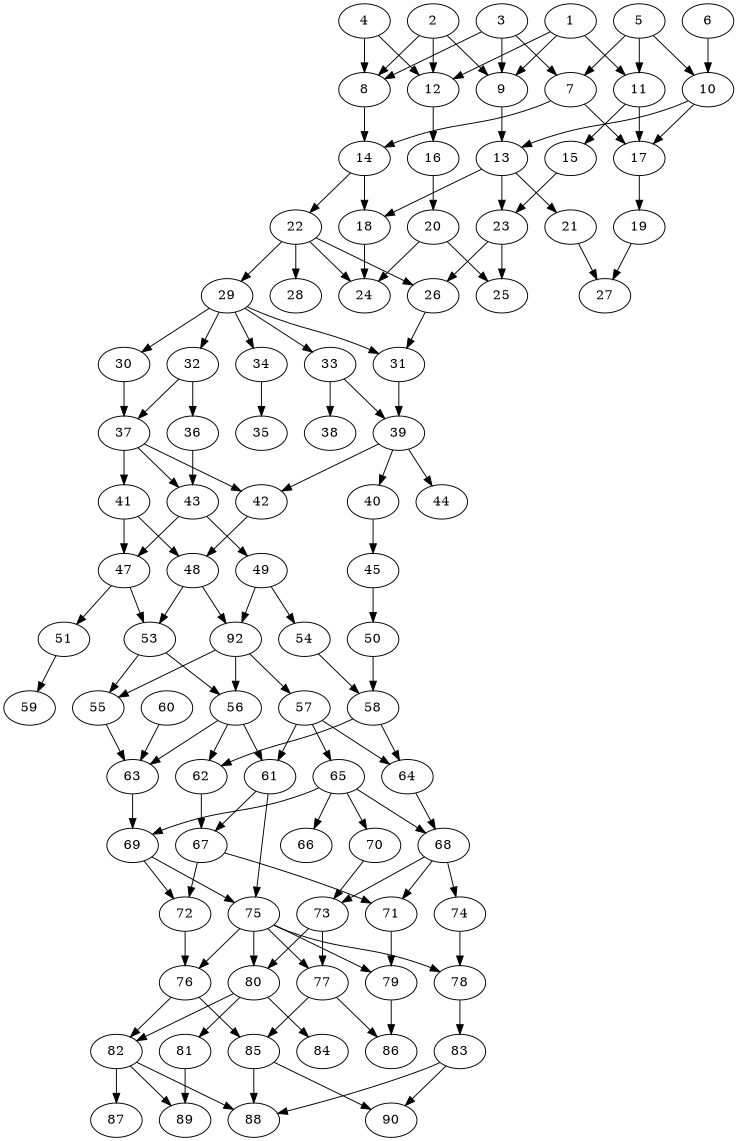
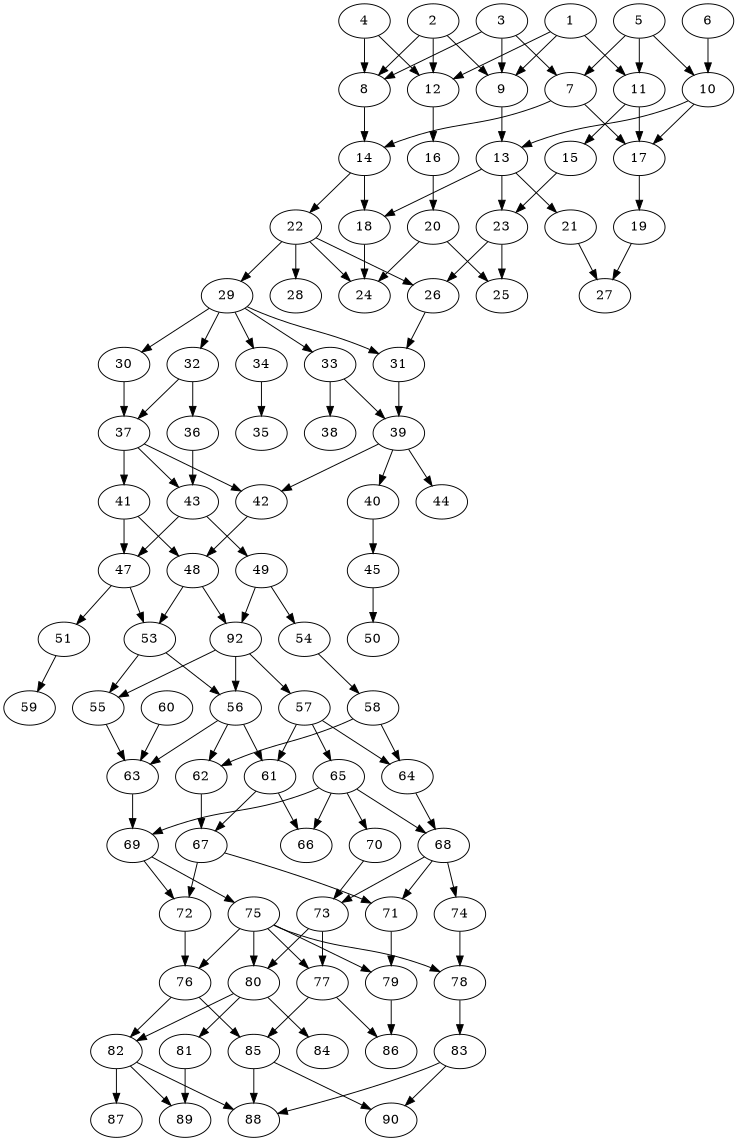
edge "50" -> "58": removed
edge "61" -> "75": now "61" -> "66"
